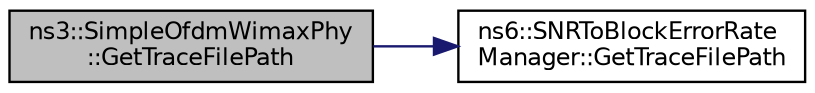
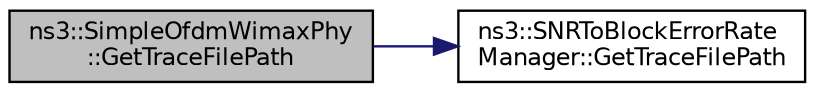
node "ns6::SNRToBlockErrorRate Manager::GetTraceFilePath": label "ns6::SNRToBlockErrorRate Manager::GetTraceFilePath" -> "ns3::SNRToBlockErrorRate Manager::GetTraceFilePath"
